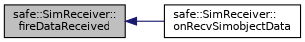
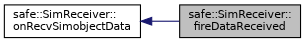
edge "safe::SimReceiver:: onRecvSimobjectData" -> "safe::SimReceiver:: fireDataReceived": reversed
